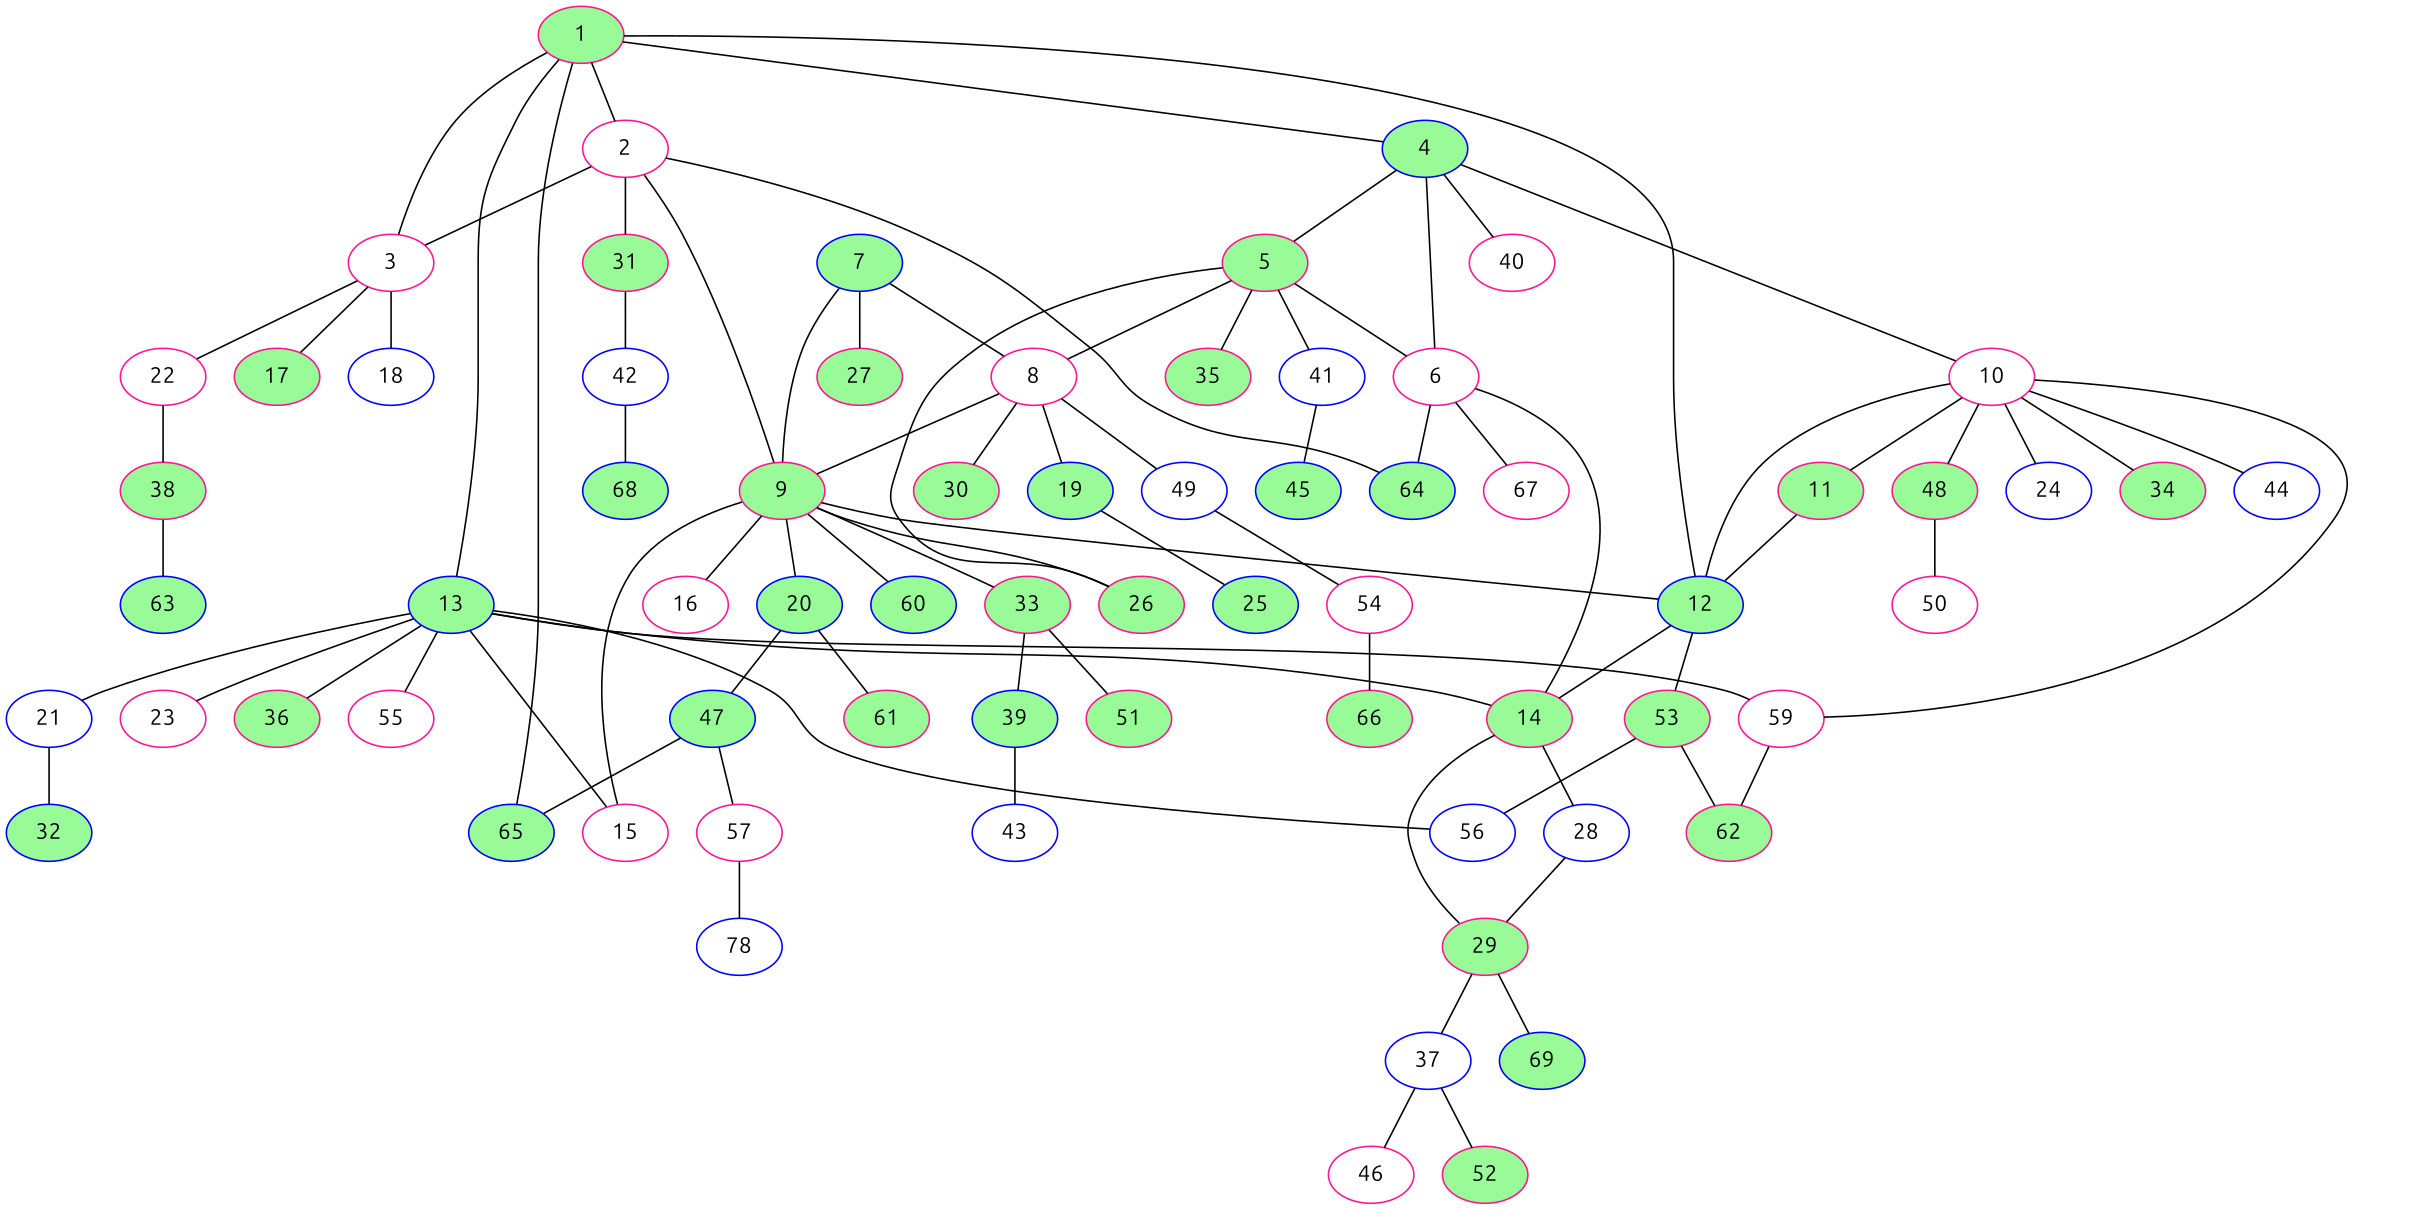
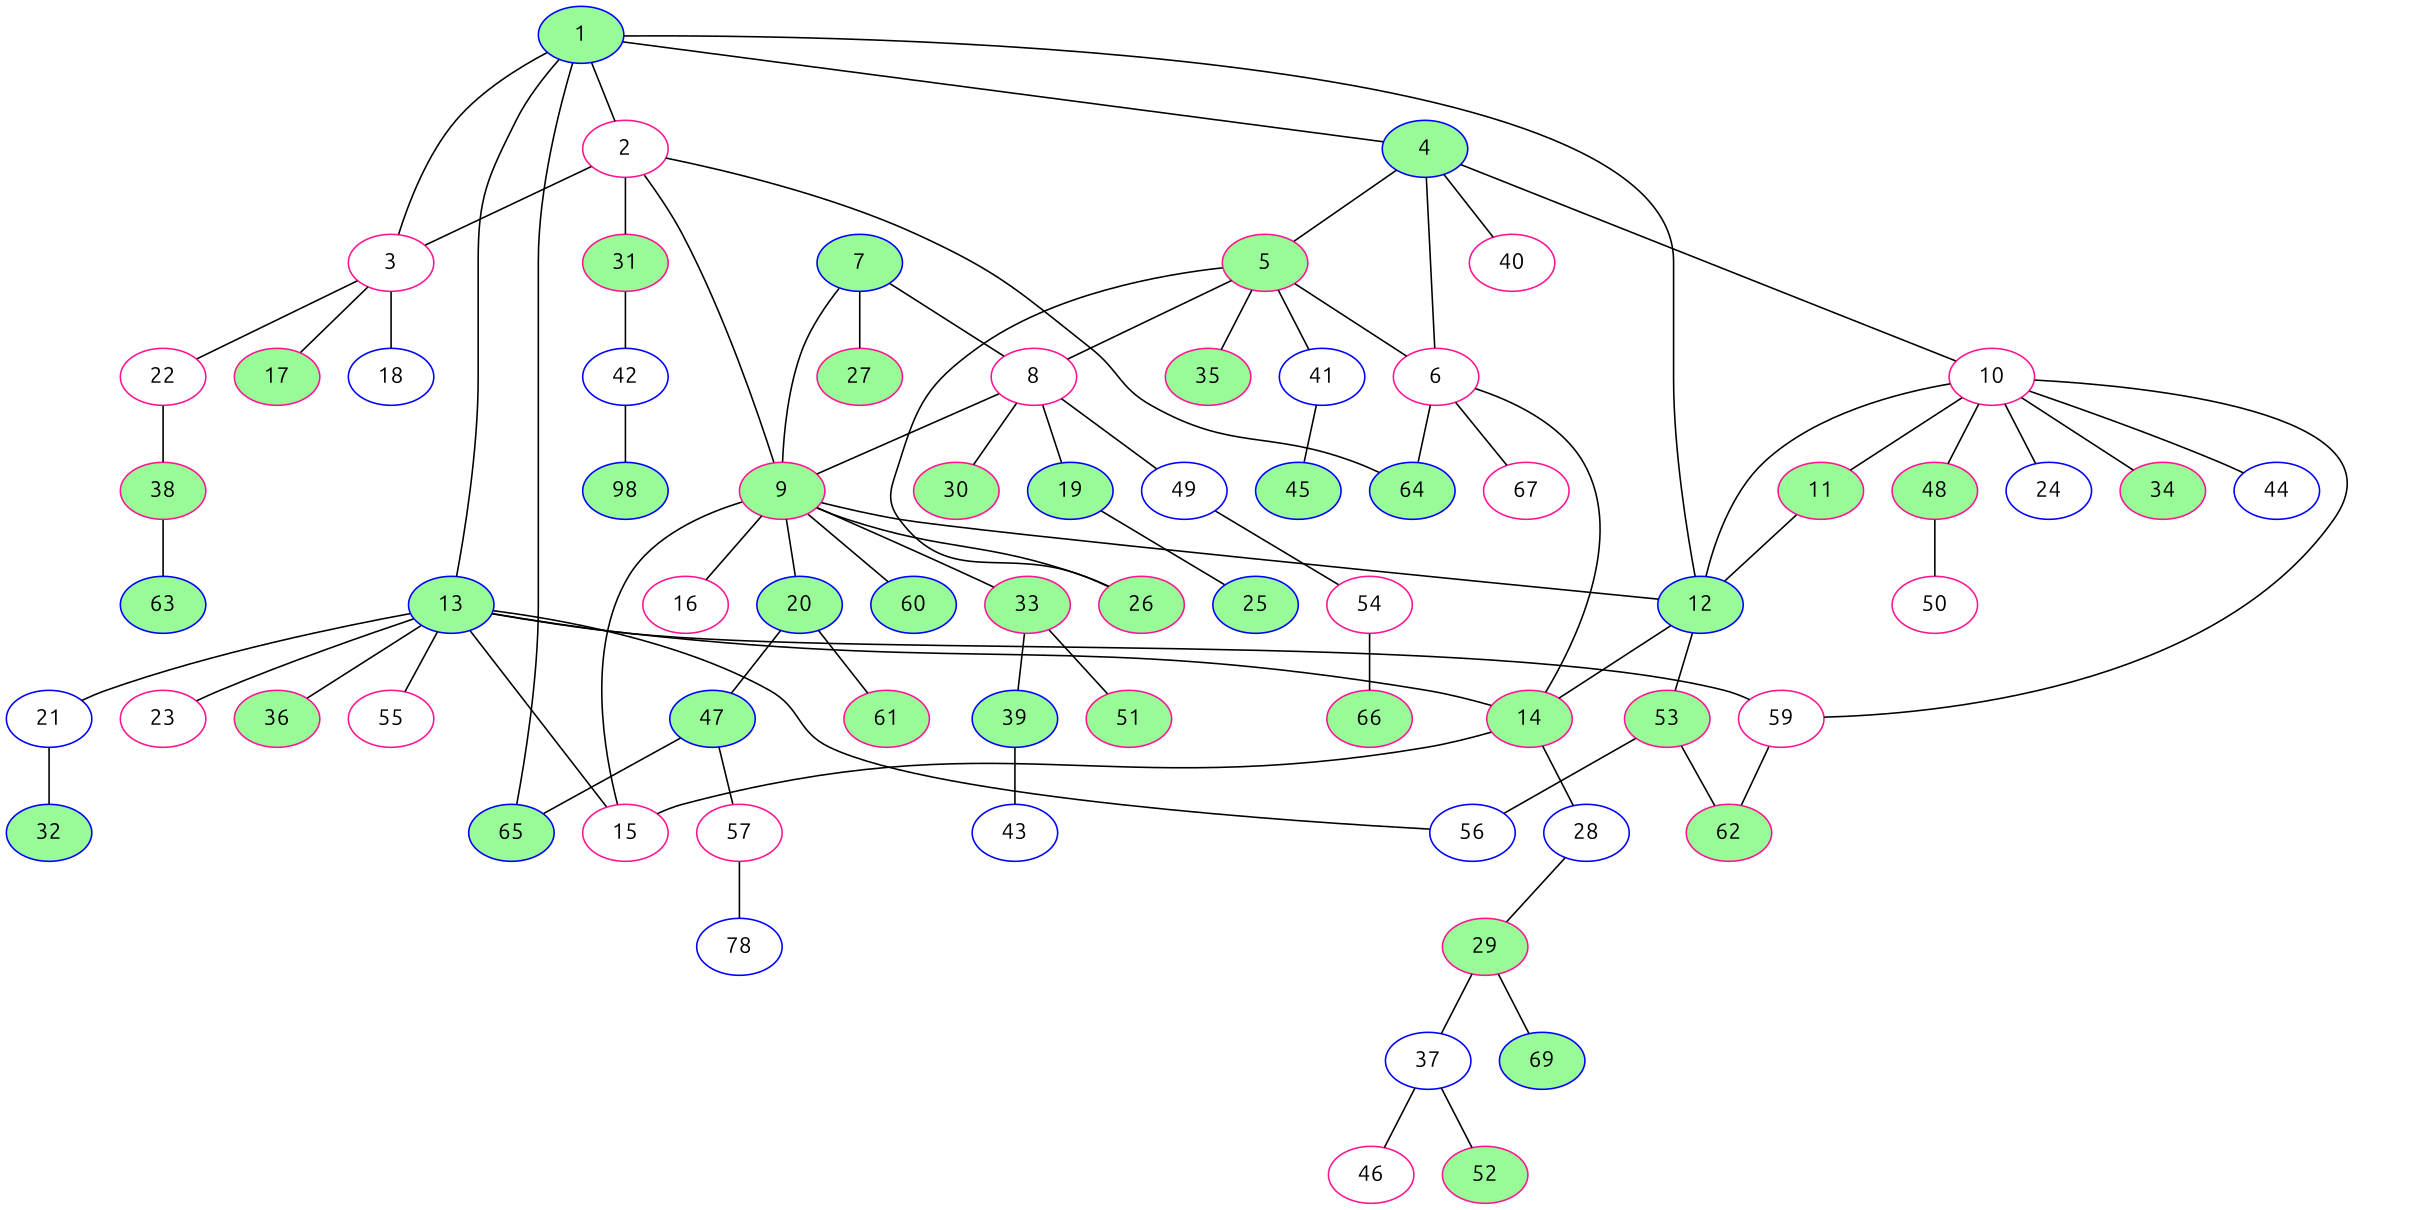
node "1": color deeppink -> blue
node "68": label "68" -> "98"
edge "14" -- "29": now "14" -- "15"
